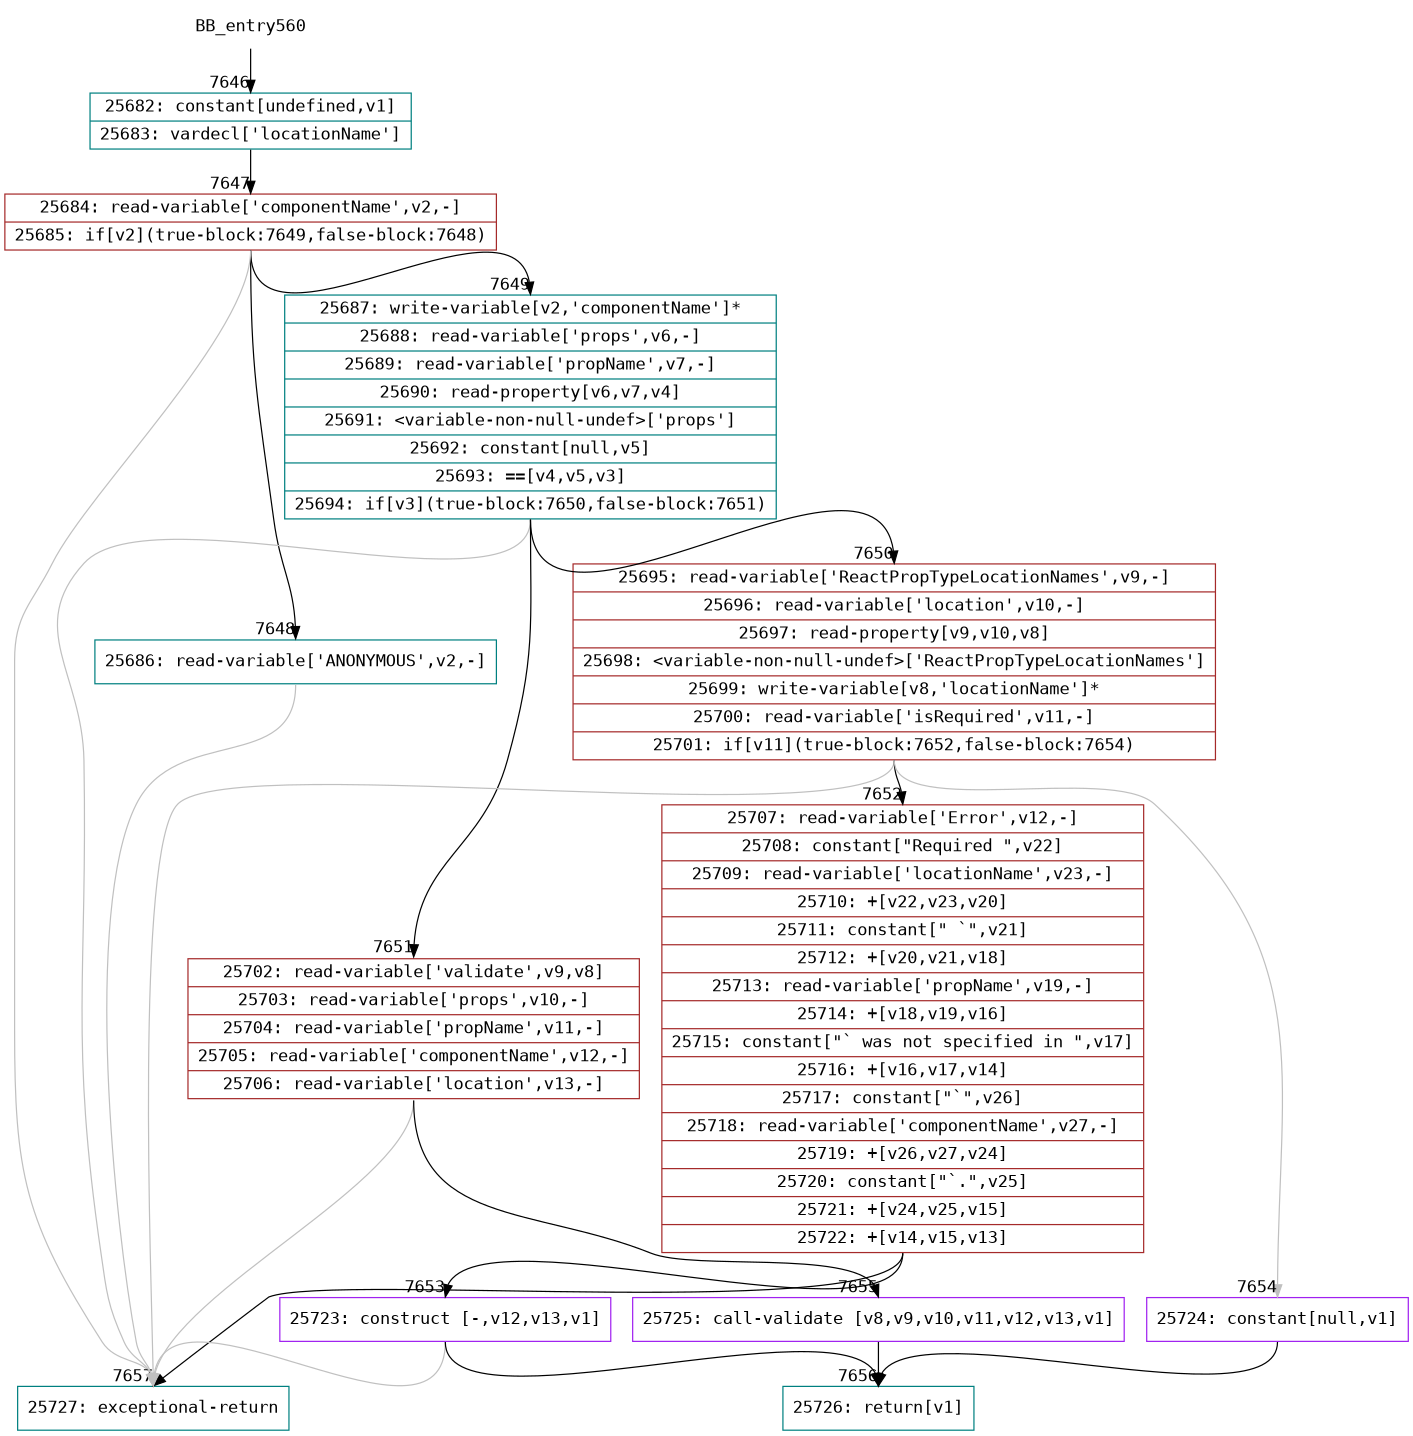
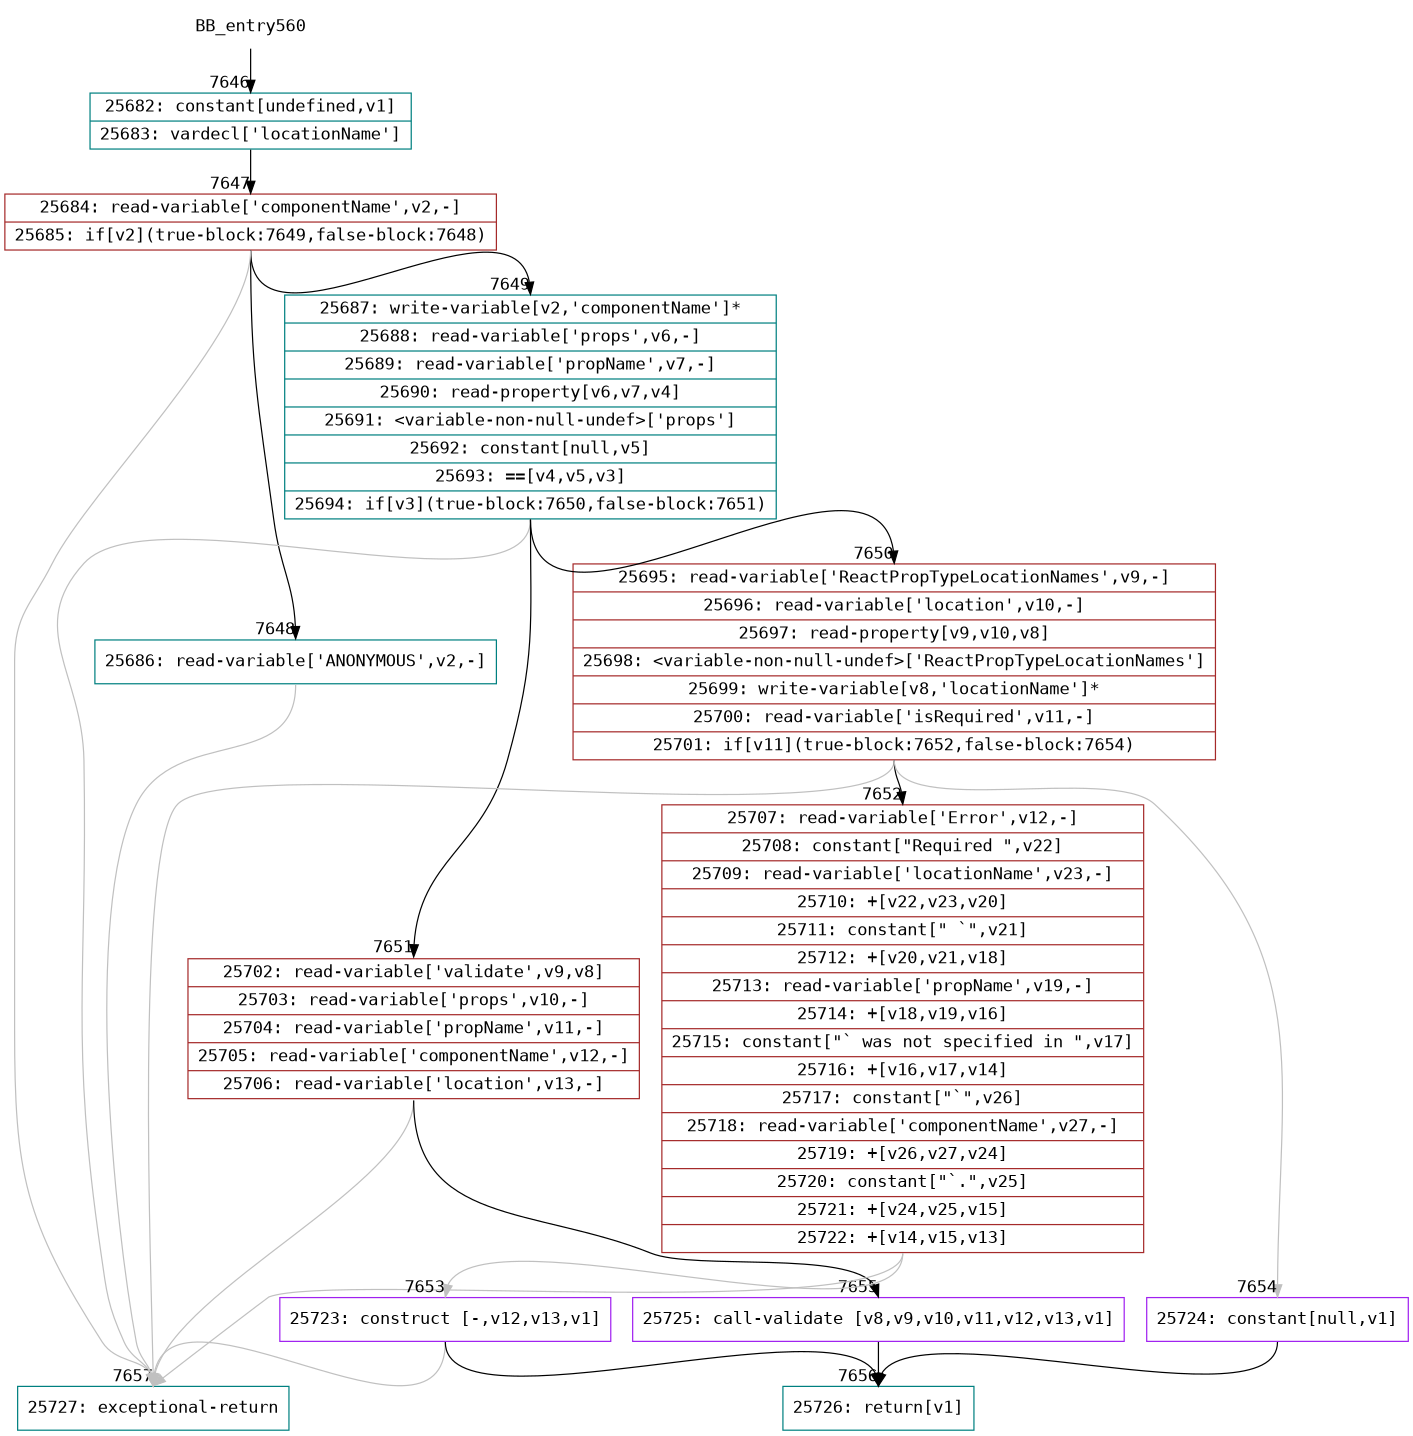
edge "25707: read-variable['Error',v12,-]" -> "25723: construct [-,v12,v13,v1]": color black -> gray
edge "25707: read-variable['Error',v12,-]" -> "25727: exceptional-return": color black -> gray
